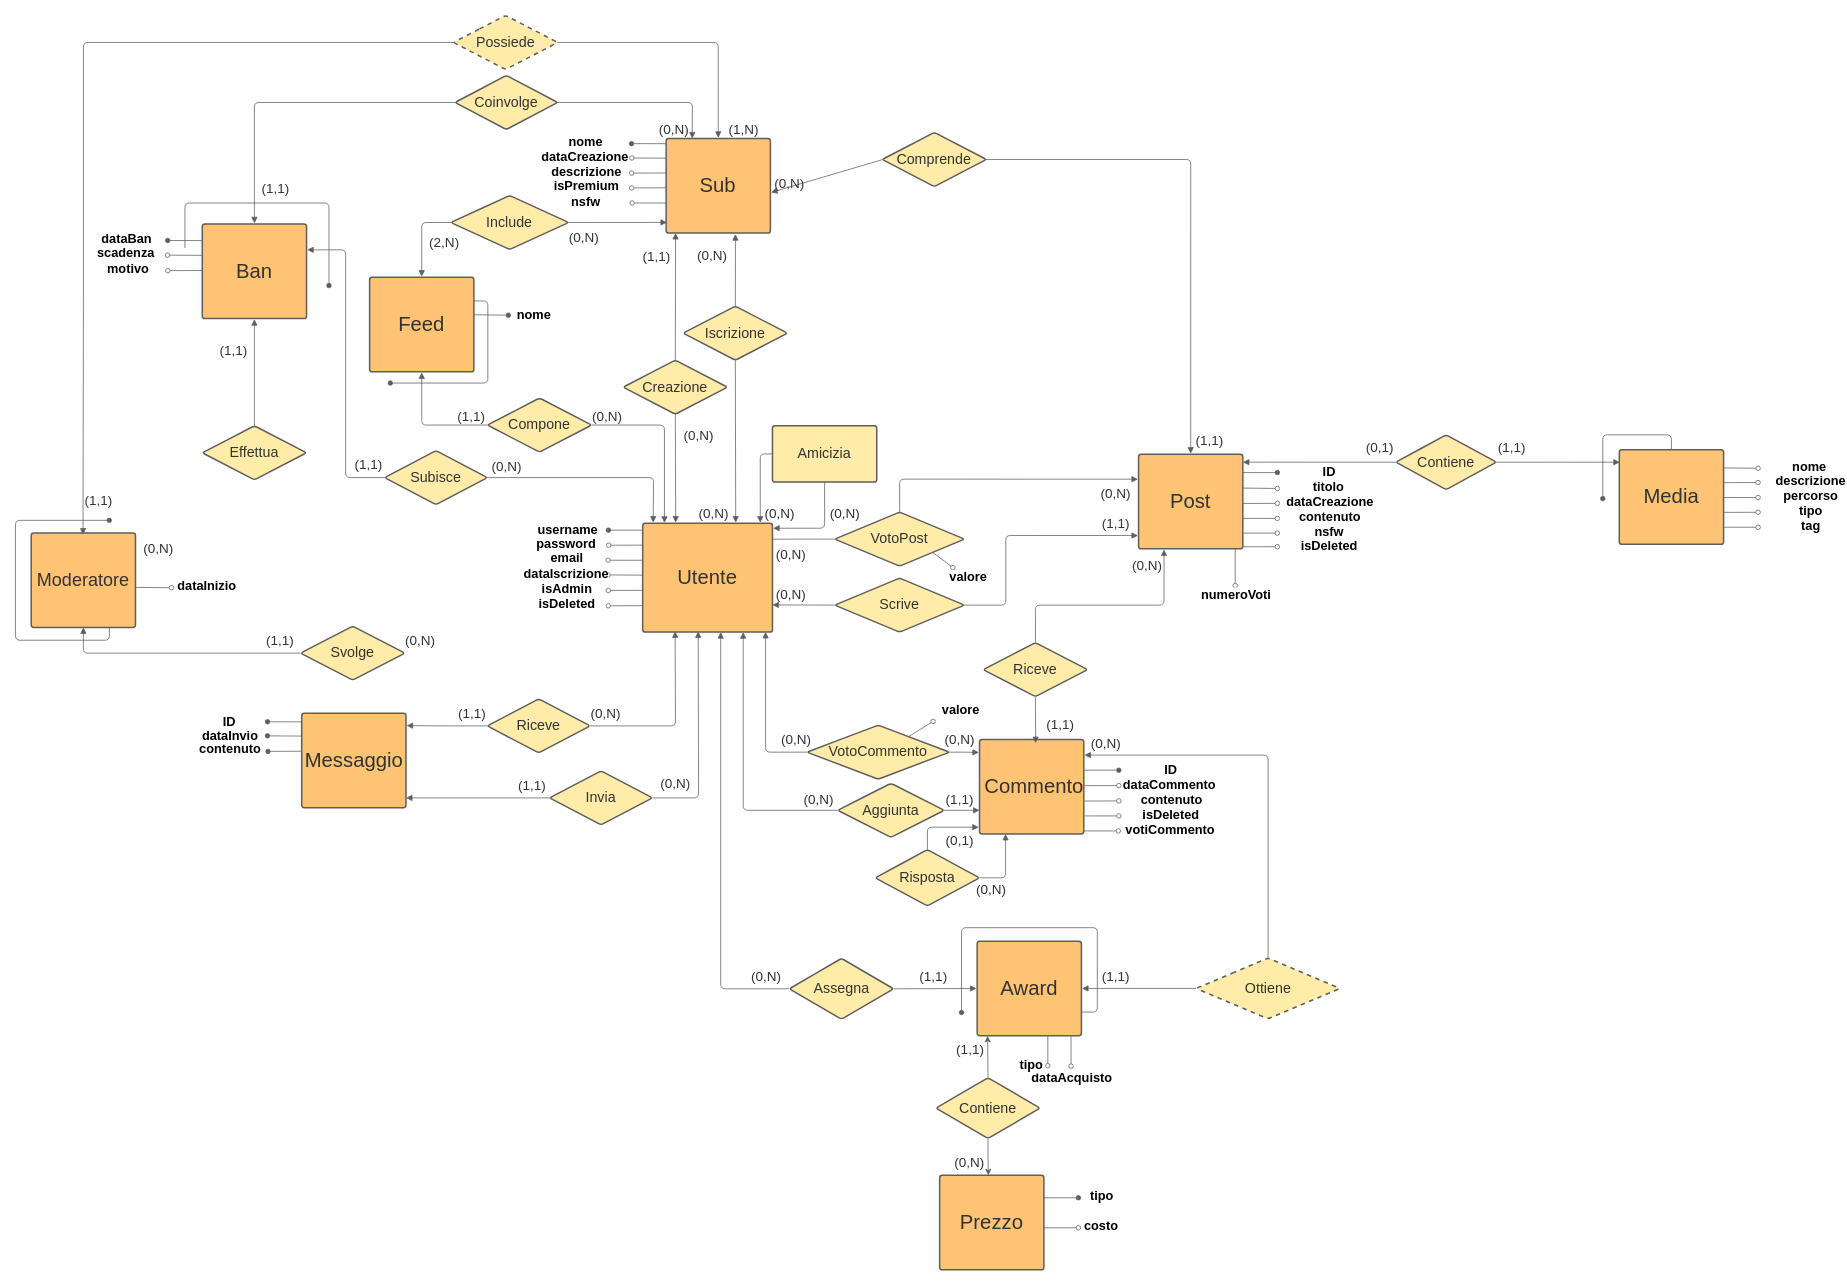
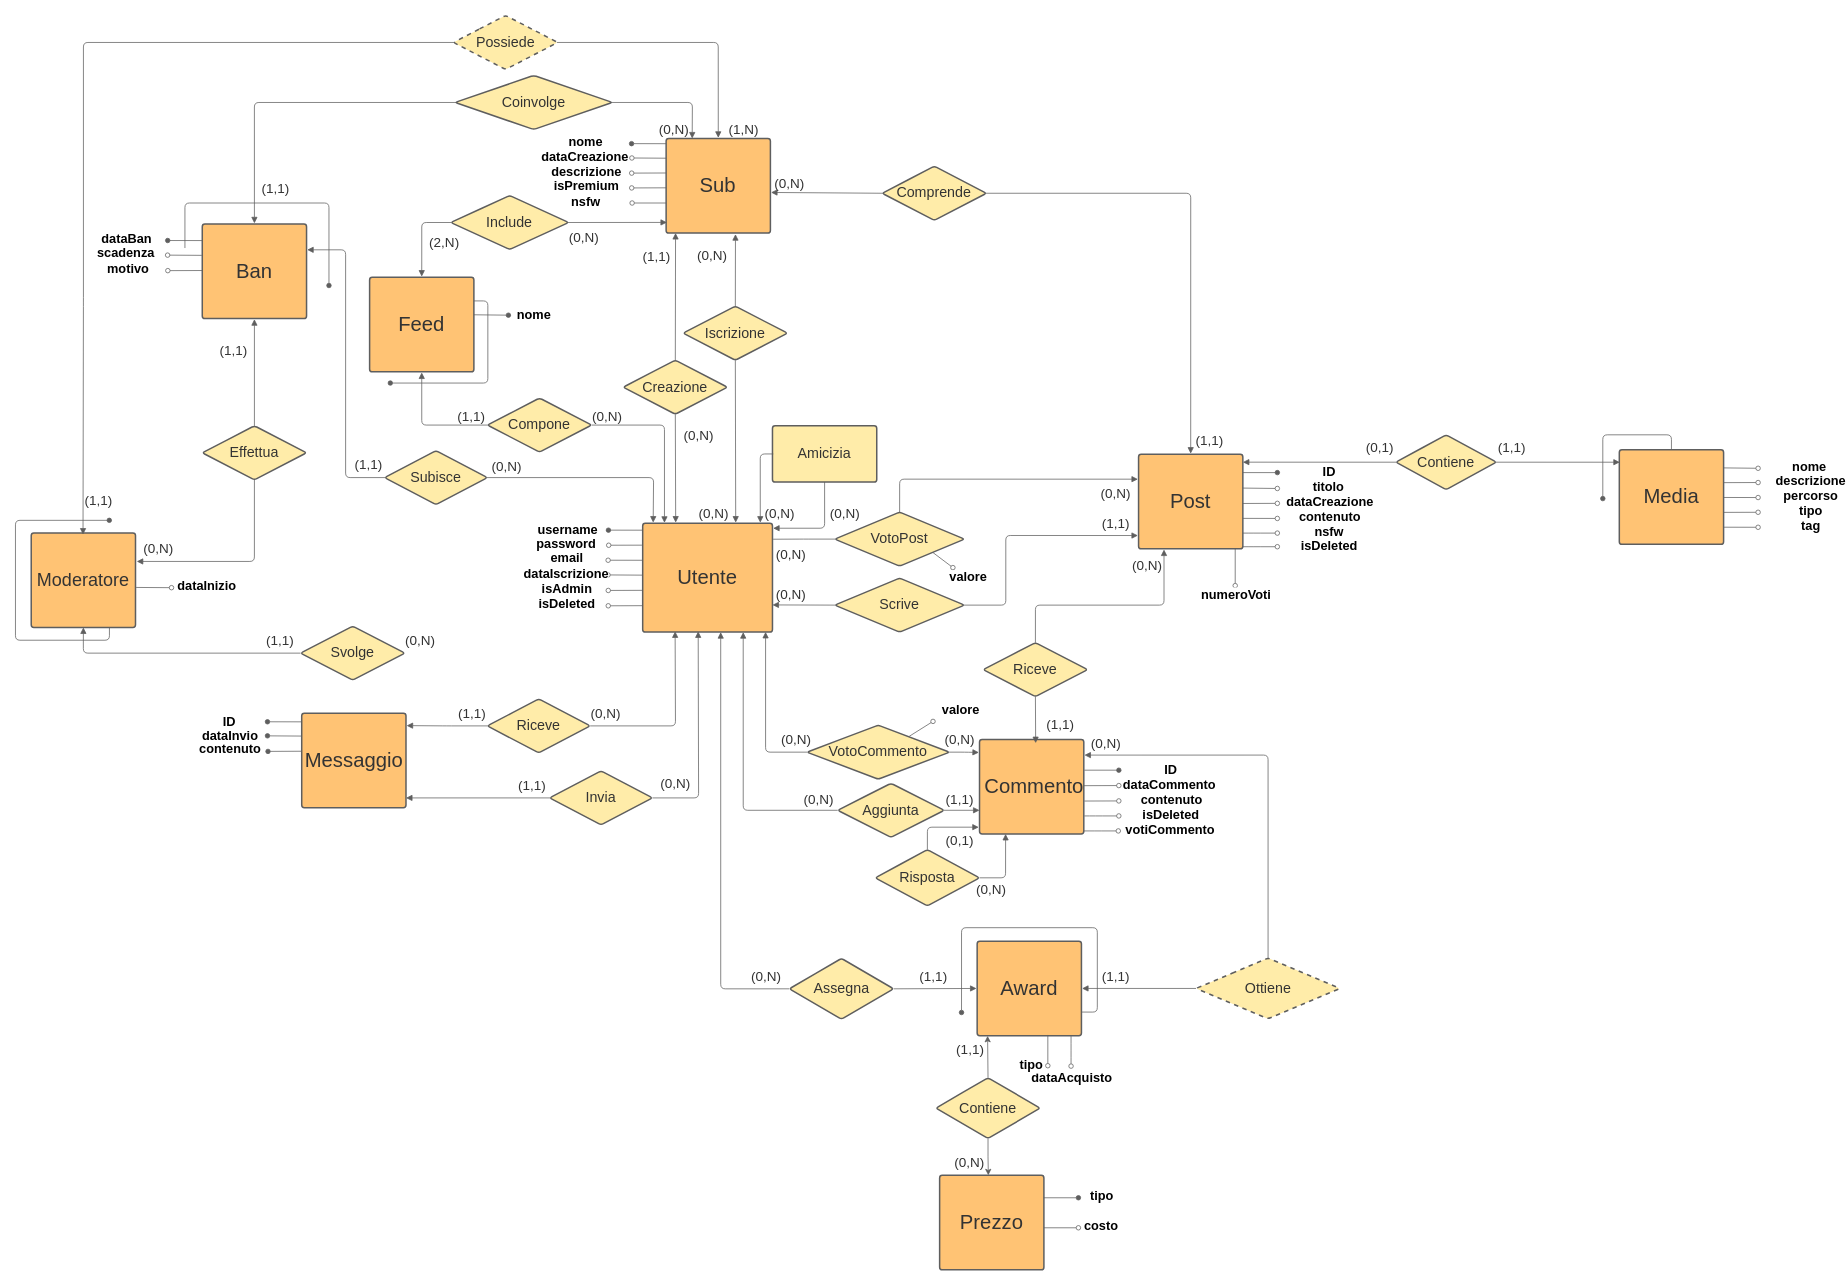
node "Coinvolge": size 103x54 -> 158x54
node "Comprende": moved (934, 159) -> (934, 193)
edge "Effettua" -> "Moderatore": added
